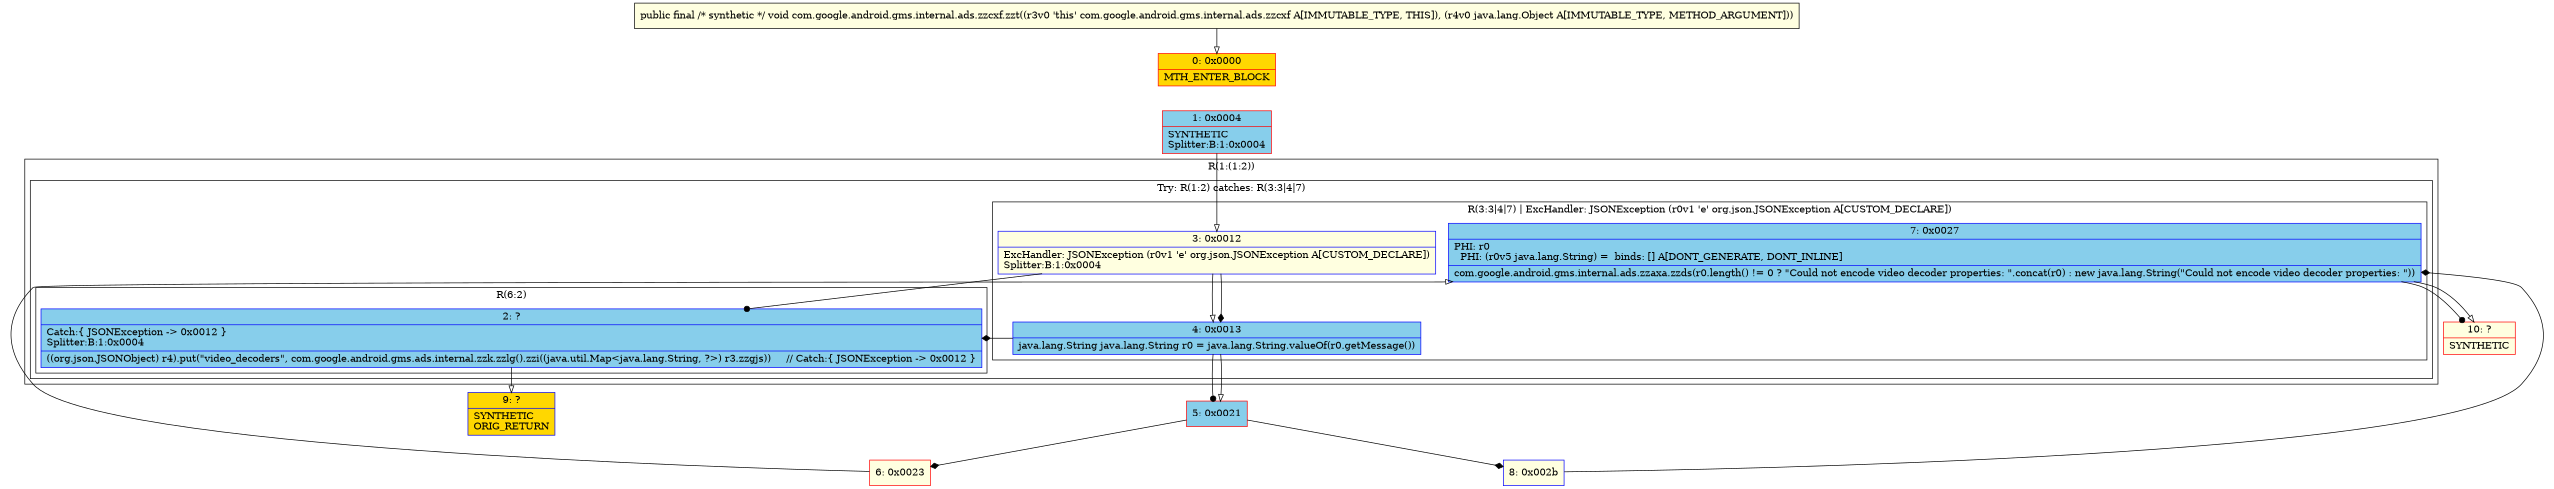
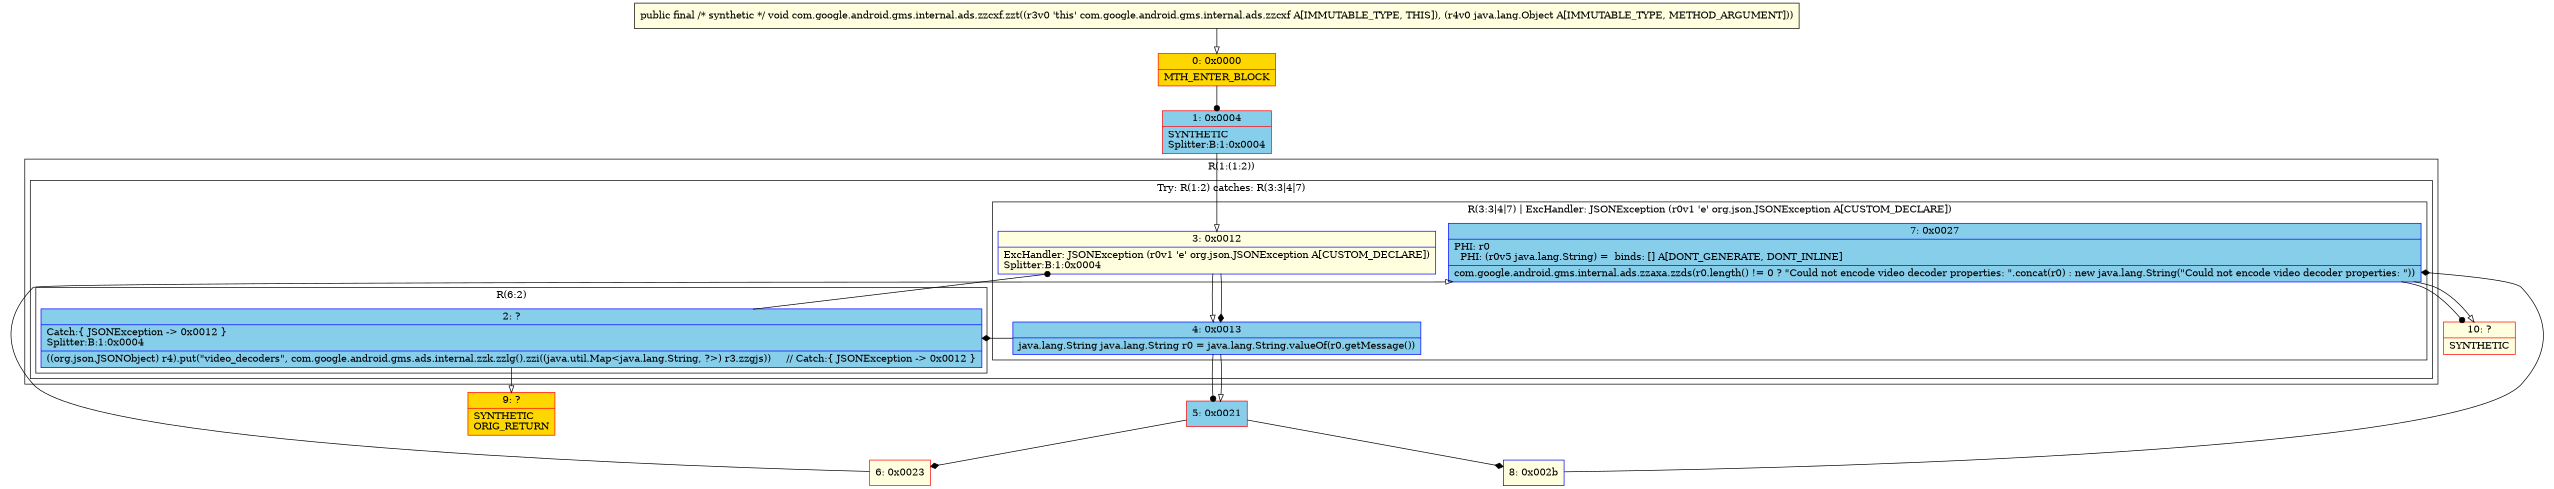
edge "0: 0x0000" -> "1: 0x0004": added
edge "3: 0x0012" -> "2: ?": reversed
node "9: ?": color blue -> red
